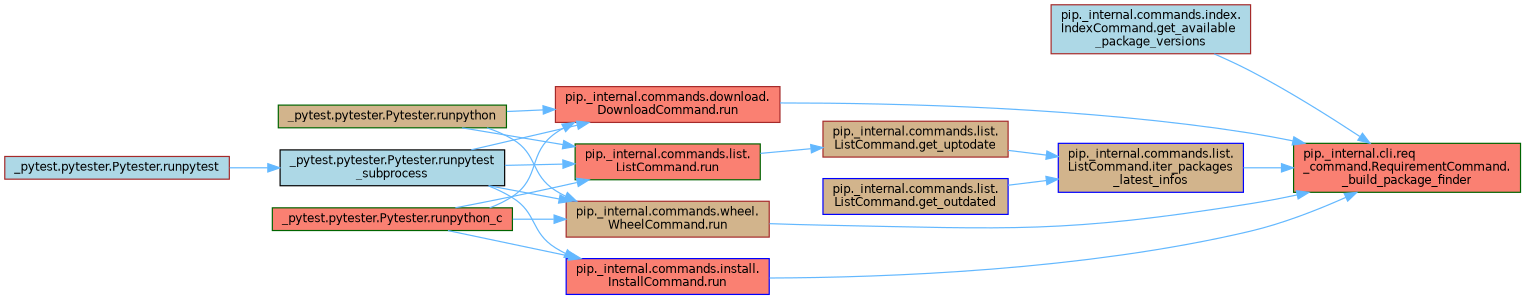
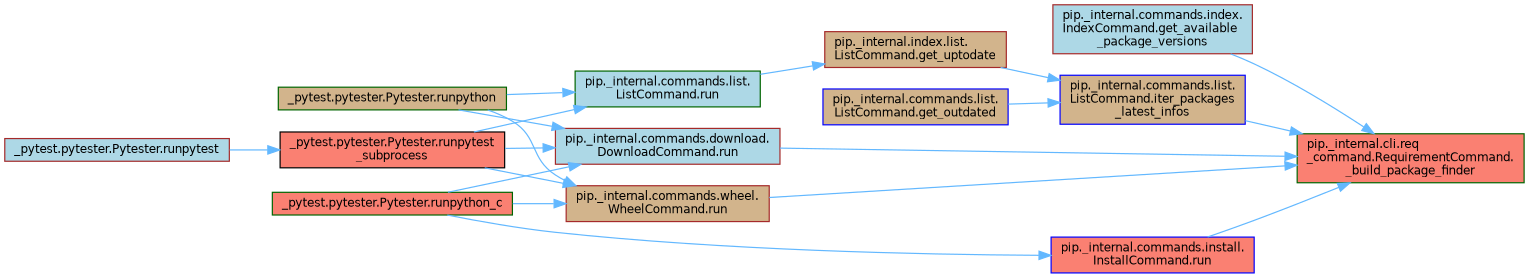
node "pip._internal.commands.download. DownloadCommand.run": fillcolor salmon -> lightblue
node "pip._internal.commands.list. ListCommand.get_uptodate": label "pip._internal.commands.list. ListCommand.get_uptodate" -> "pip._internal.index.list. ListCommand.get_uptodate"
node "pip._internal.commands.list. ListCommand.run": fillcolor salmon -> lightblue
node "_pytest.pytester.Pytester.runpytest _subprocess": fillcolor lightblue -> salmon
edge "_pytest.pytester.Pytester.runpython_c" -> "pip._internal.commands.list. ListCommand.run": removed
edge "_pytest.pytester.Pytester.runpytest _subprocess" -> "pip._internal.commands.install. InstallCommand.run": removed
